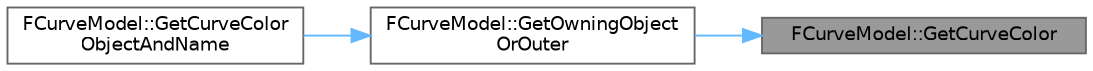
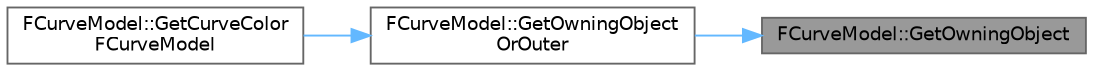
node "FCurveModel::GetCurveColor ObjectAndName": label "FCurveModel::GetCurveColor ObjectAndName" -> "FCurveModel::GetCurveColor FCurveModel"
node "FCurveModel::GetCurveColor": label "FCurveModel::GetCurveColor" -> "FCurveModel::GetOwningObject"
